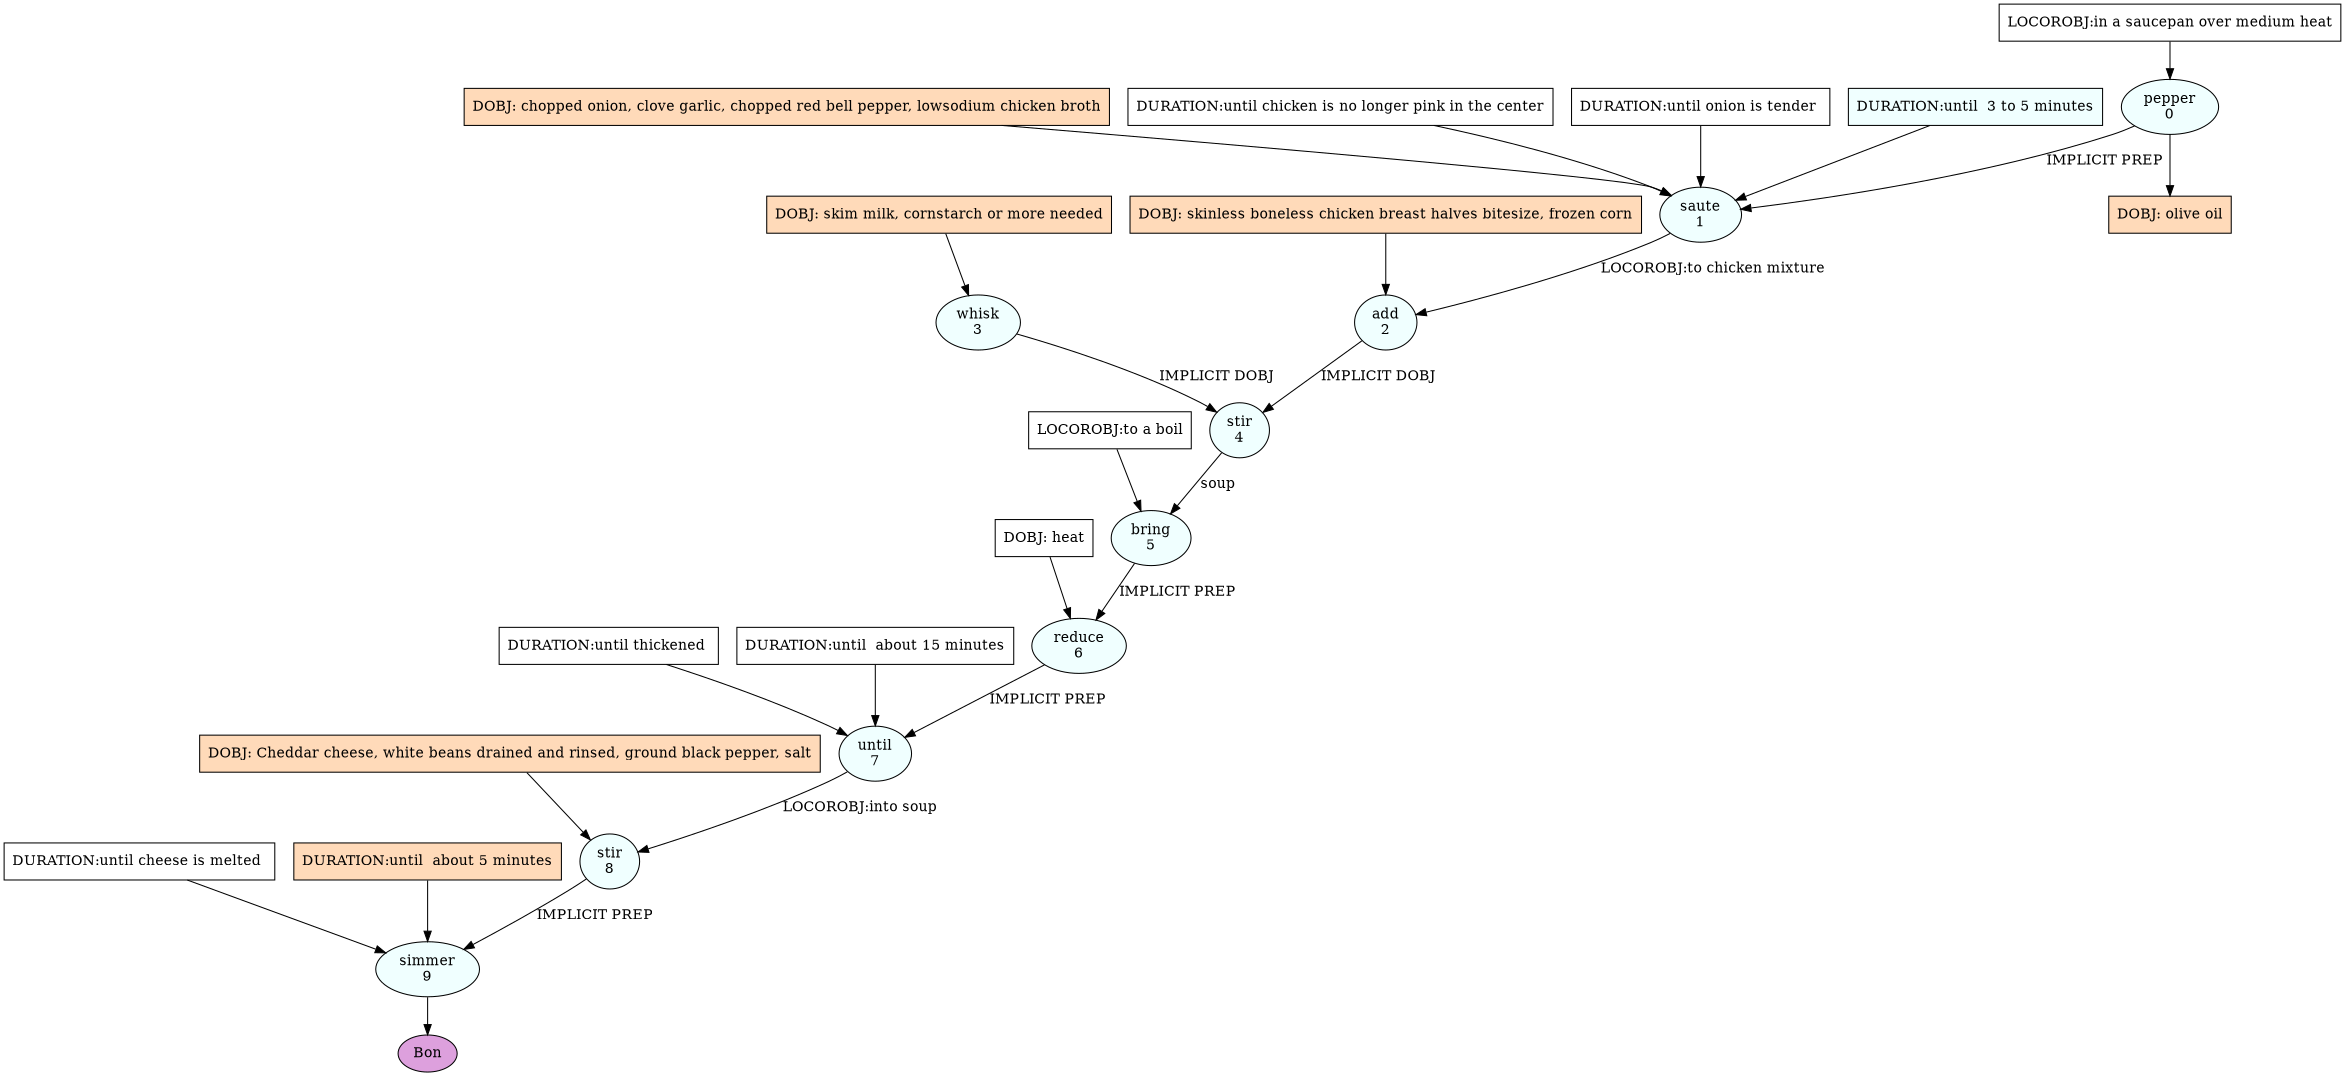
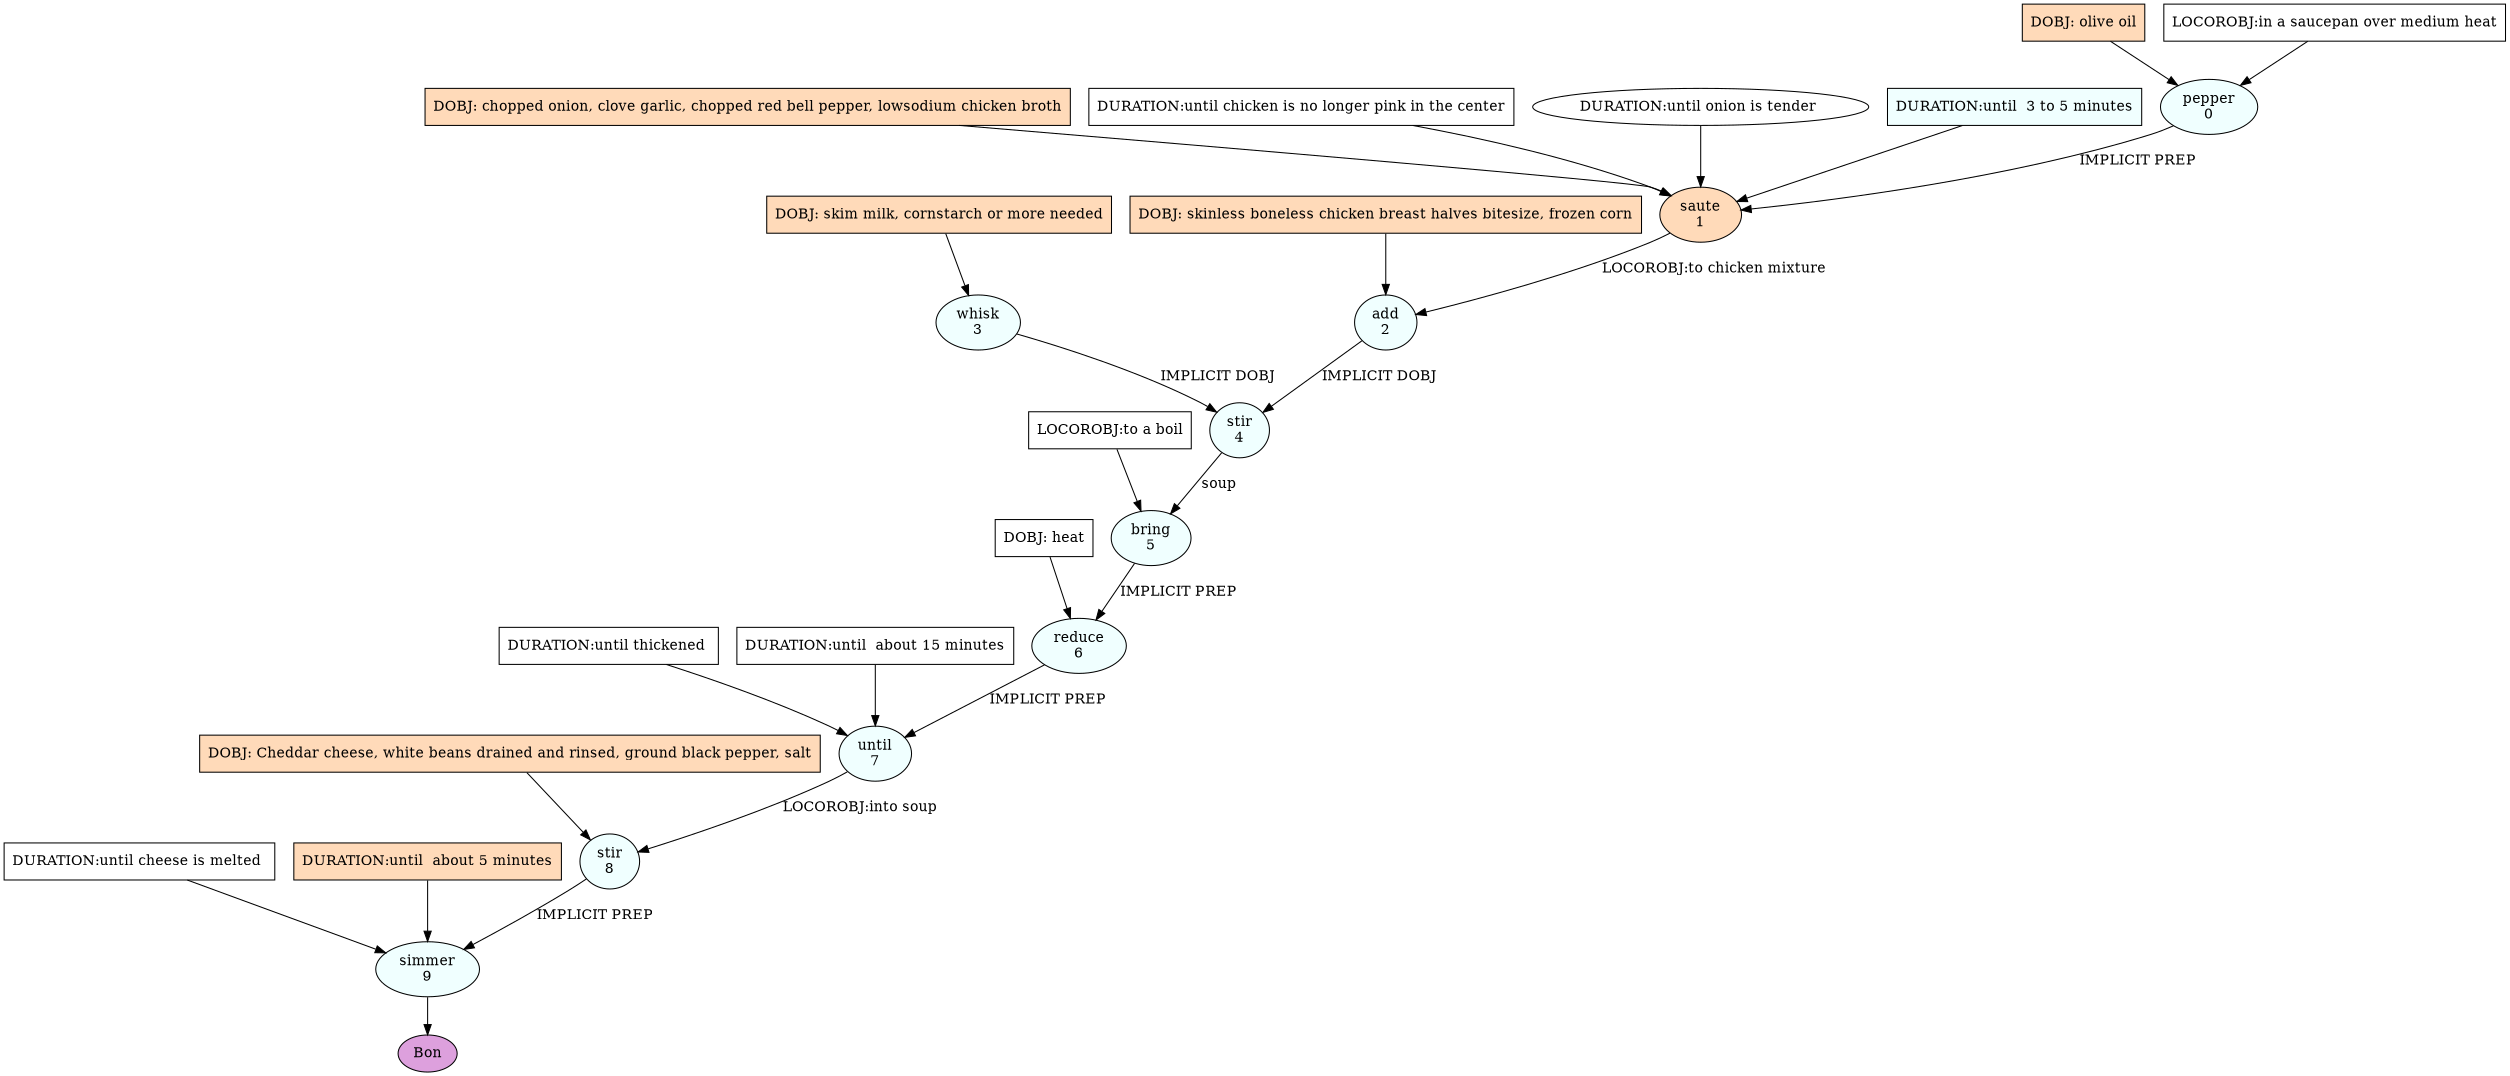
node "DURATION:until onion is tender": shape box -> ellipse
edge "pepper 0" -> "DOBJ: olive oil": reversed
node "saute 1": fillcolor azure -> peachpuff
